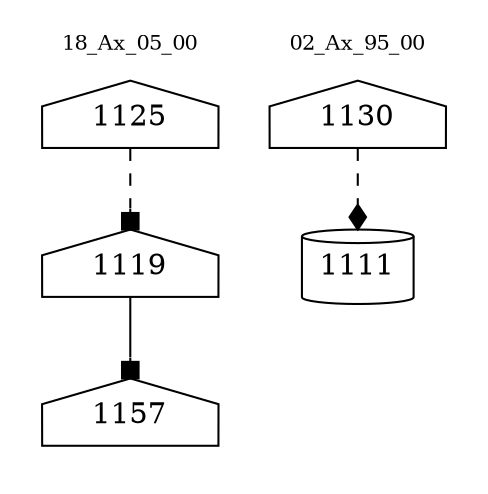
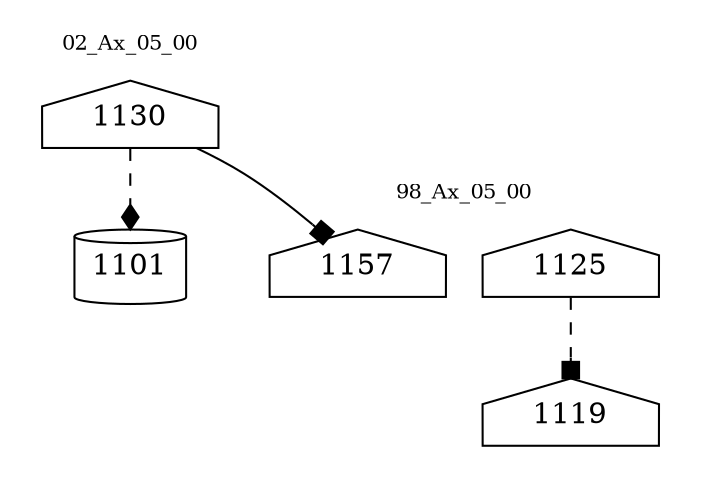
cluster "18_Ax_05_00": label "18_Ax_05_00" -> "98_Ax_05_00"
cluster "02_Ax_95_00": label "02_Ax_95_00" -> "02_Ax_05_00"
node "1111": label "1111" -> "1101"
edge "1119" -> "1157": now "1130" -> "1157"
